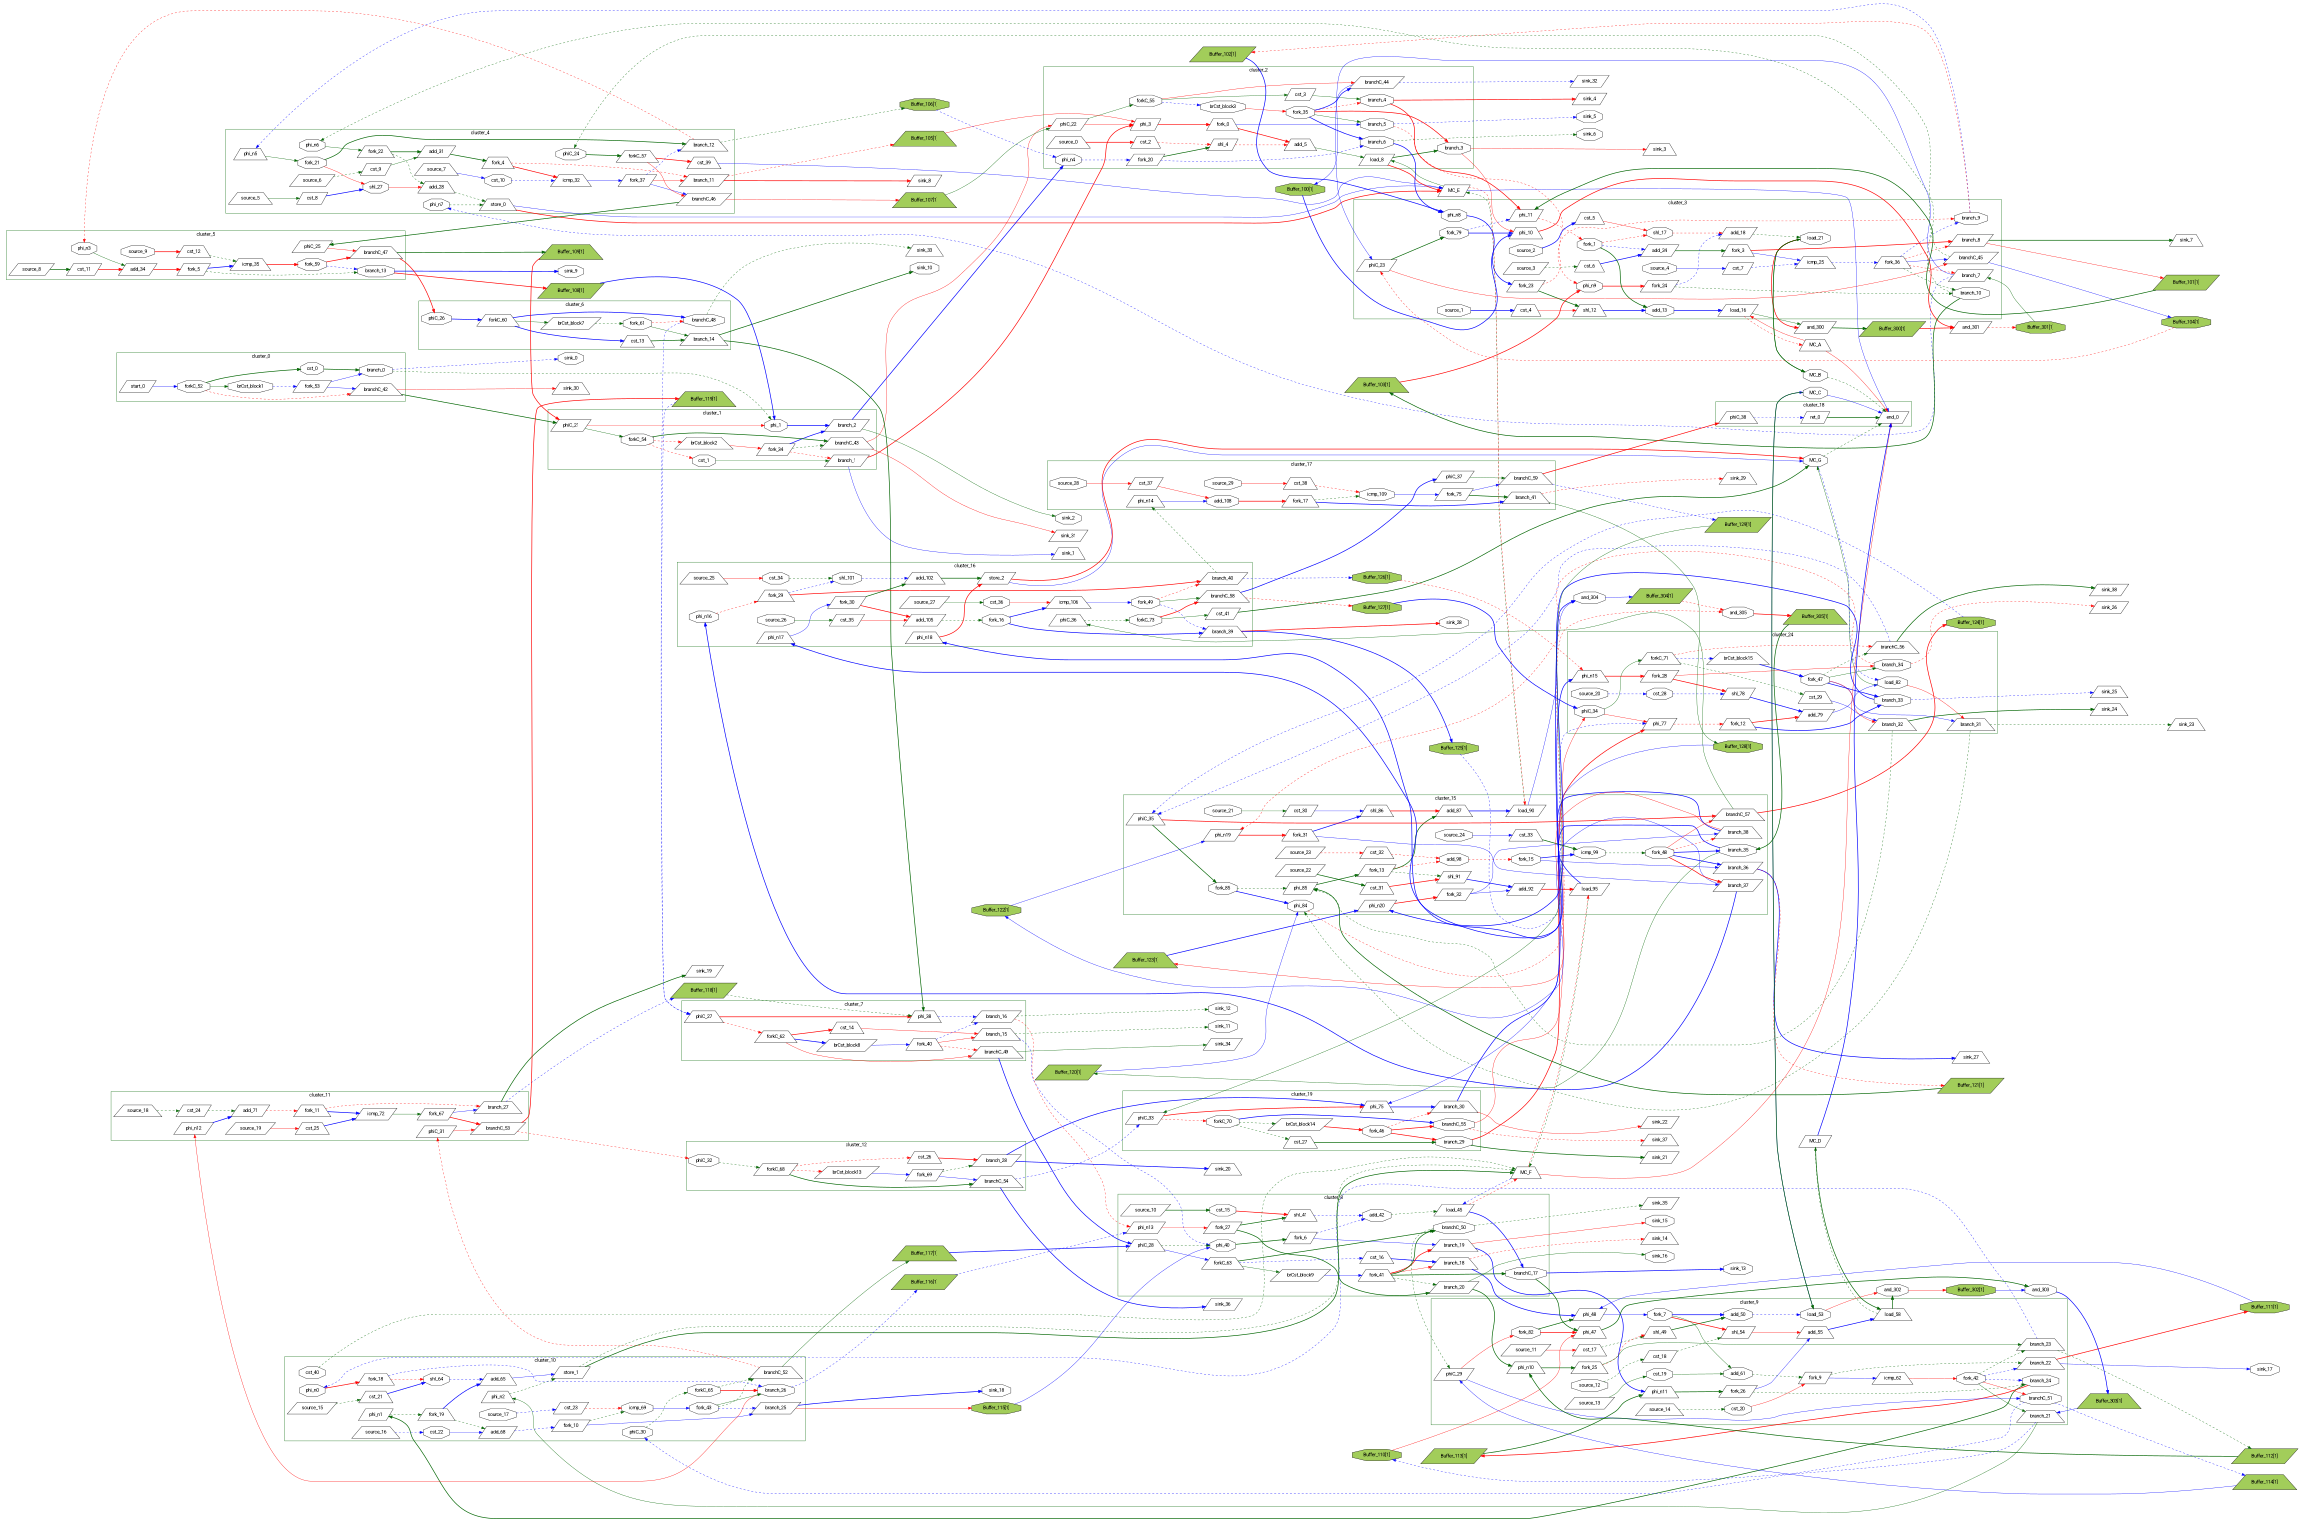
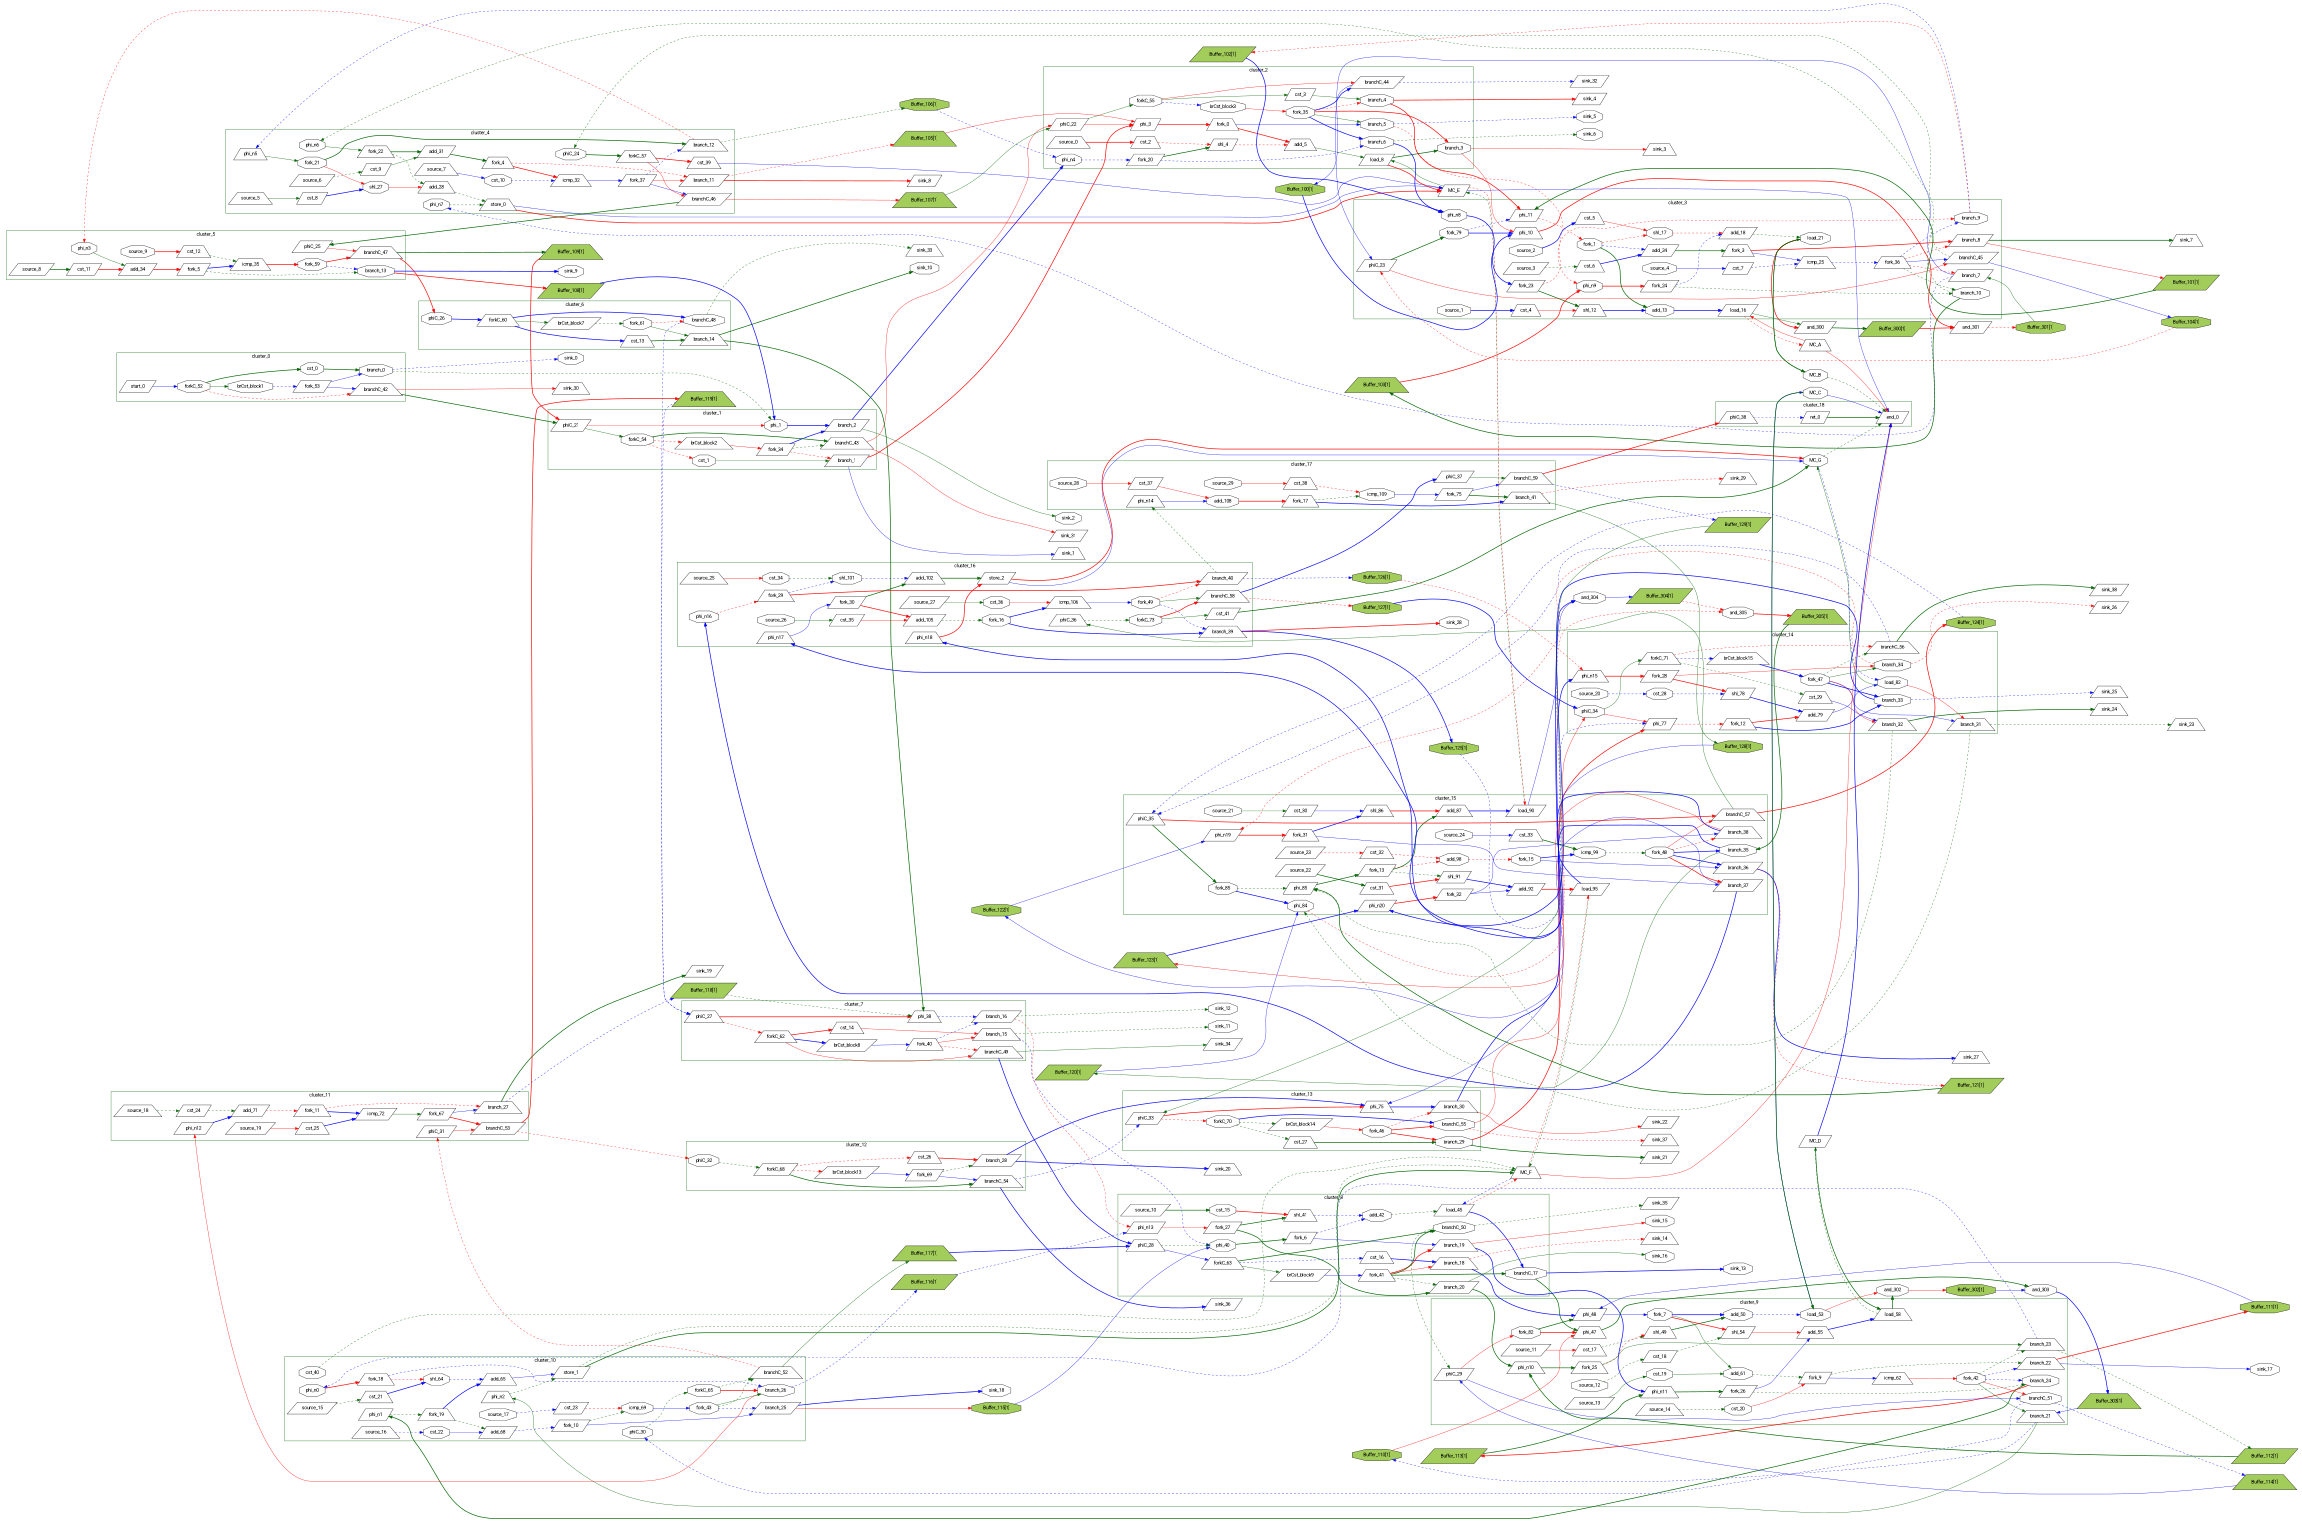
cluster "cluster_24": label "cluster_24" -> "cluster_14"
cluster "cluster_19": label "cluster_19" -> "cluster_13"
edge "brCst_block14" -> "fork_46": style bold -> solid
